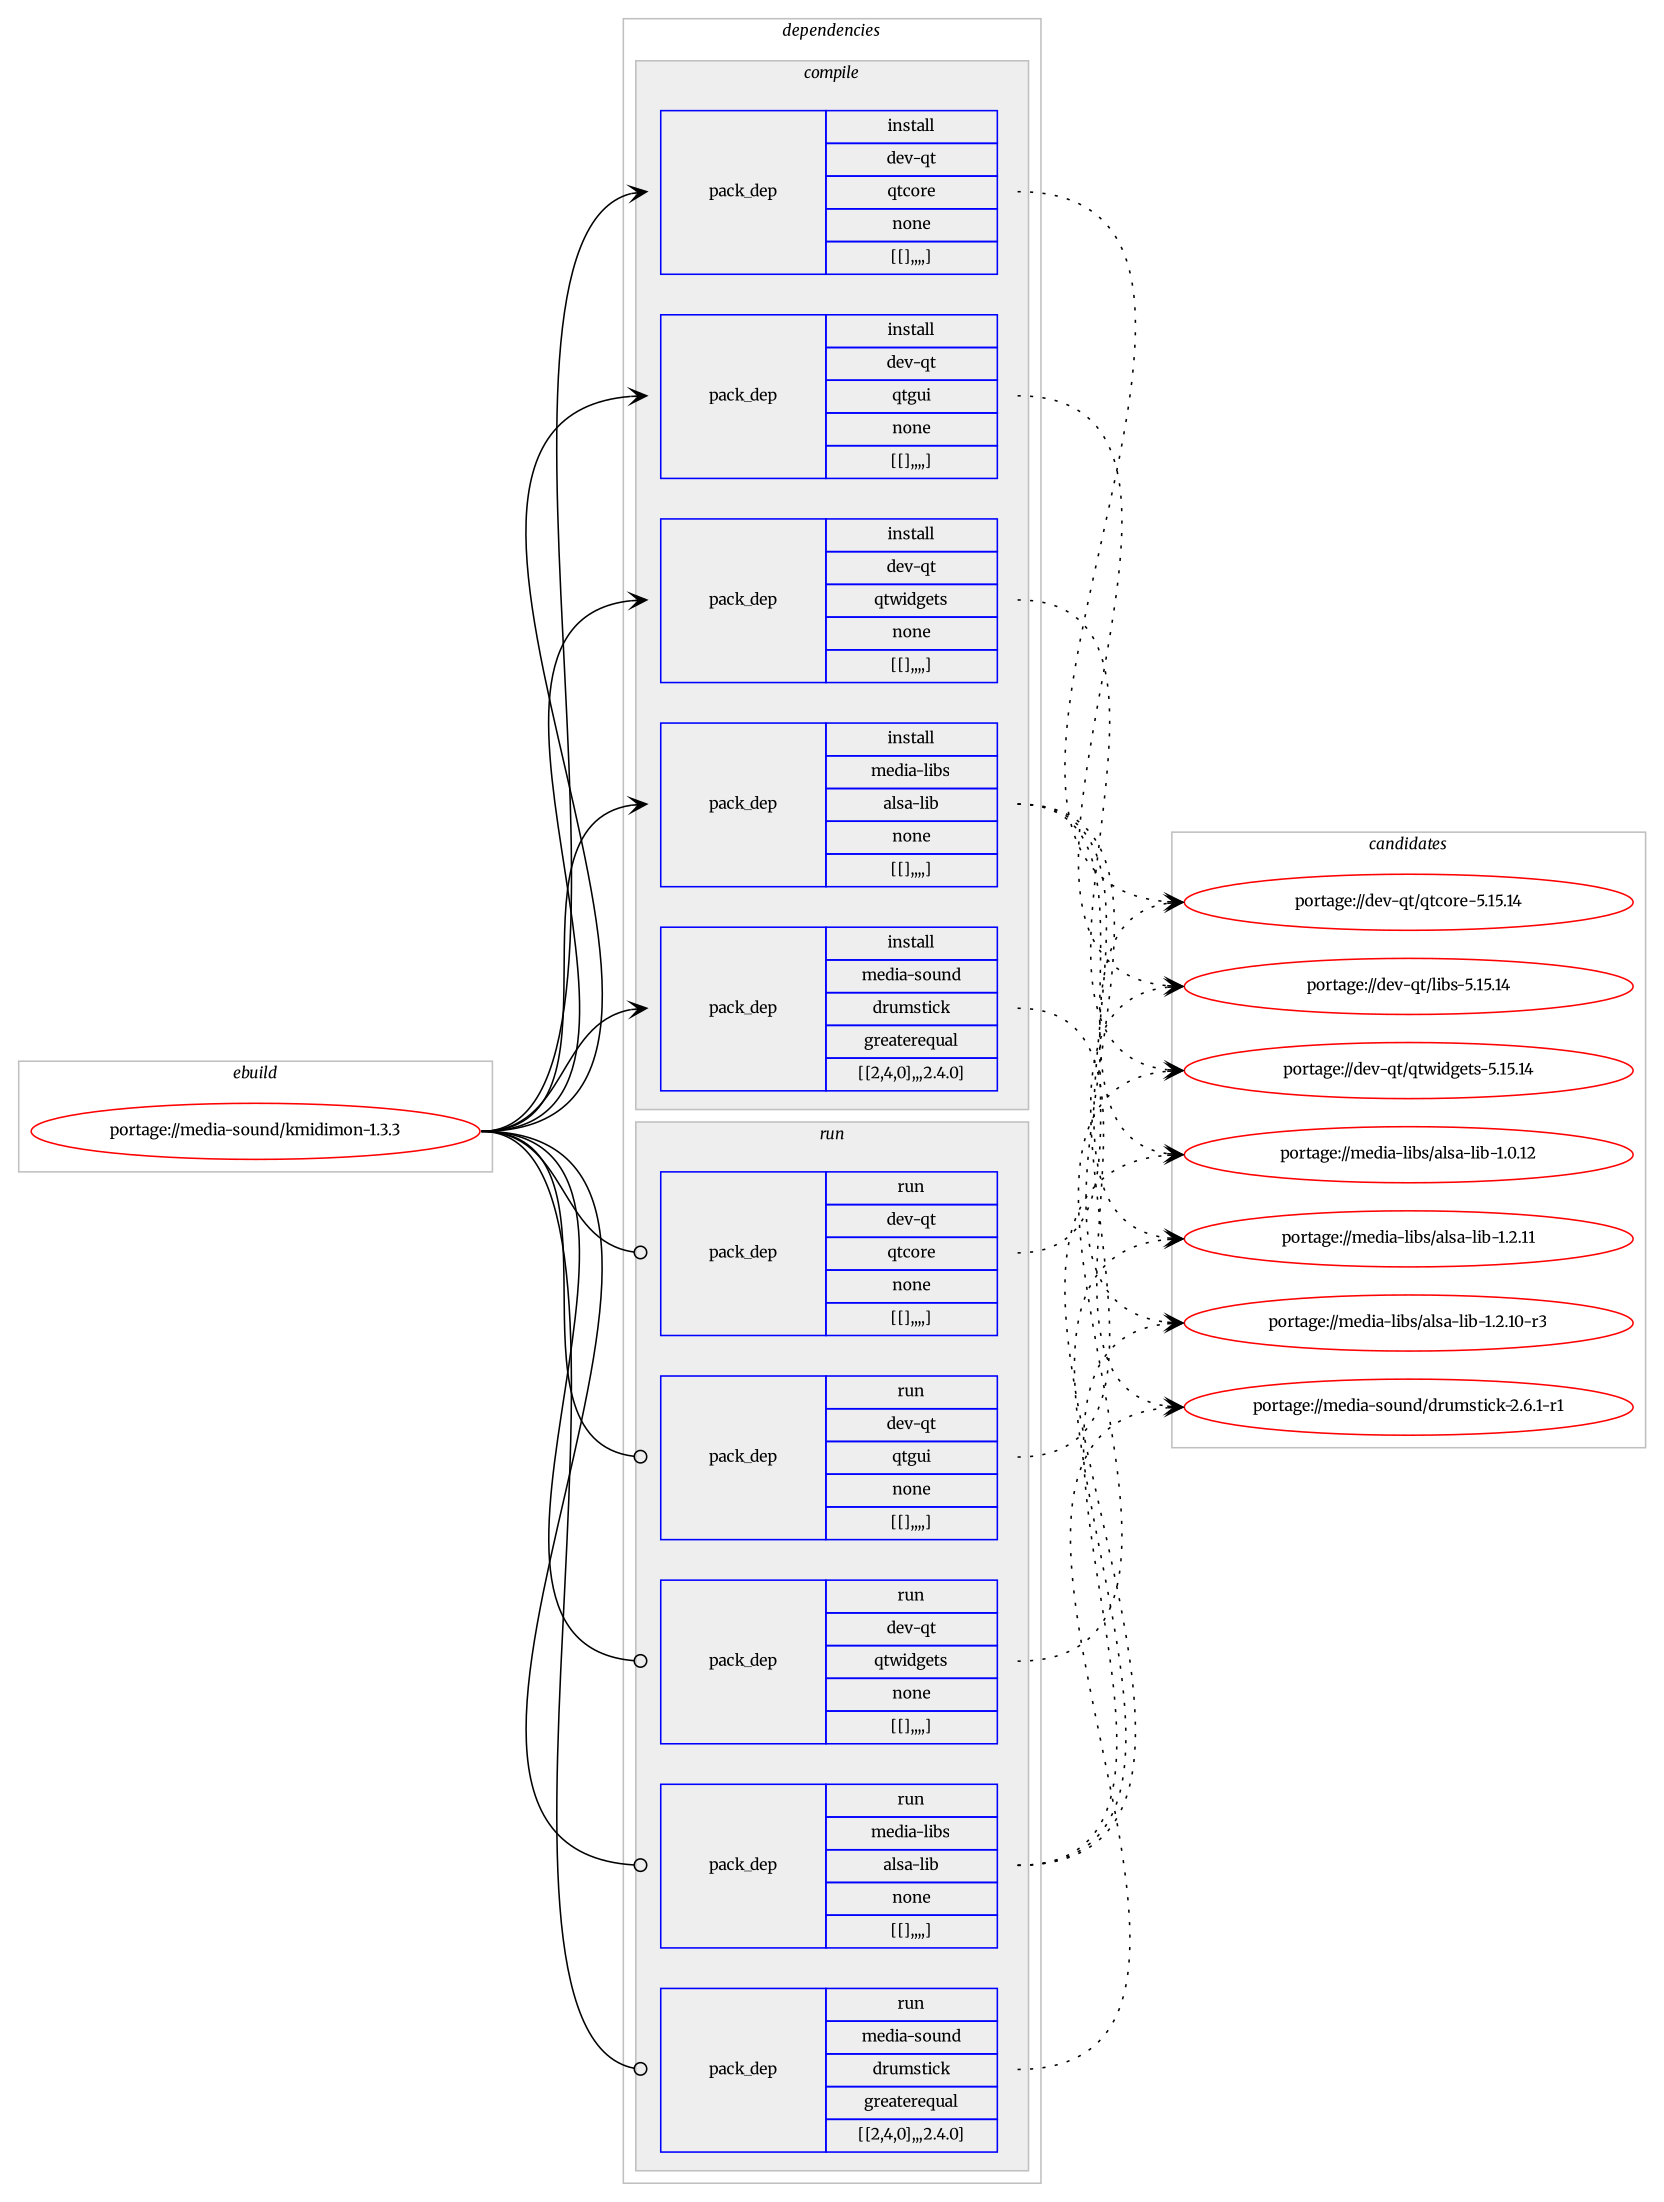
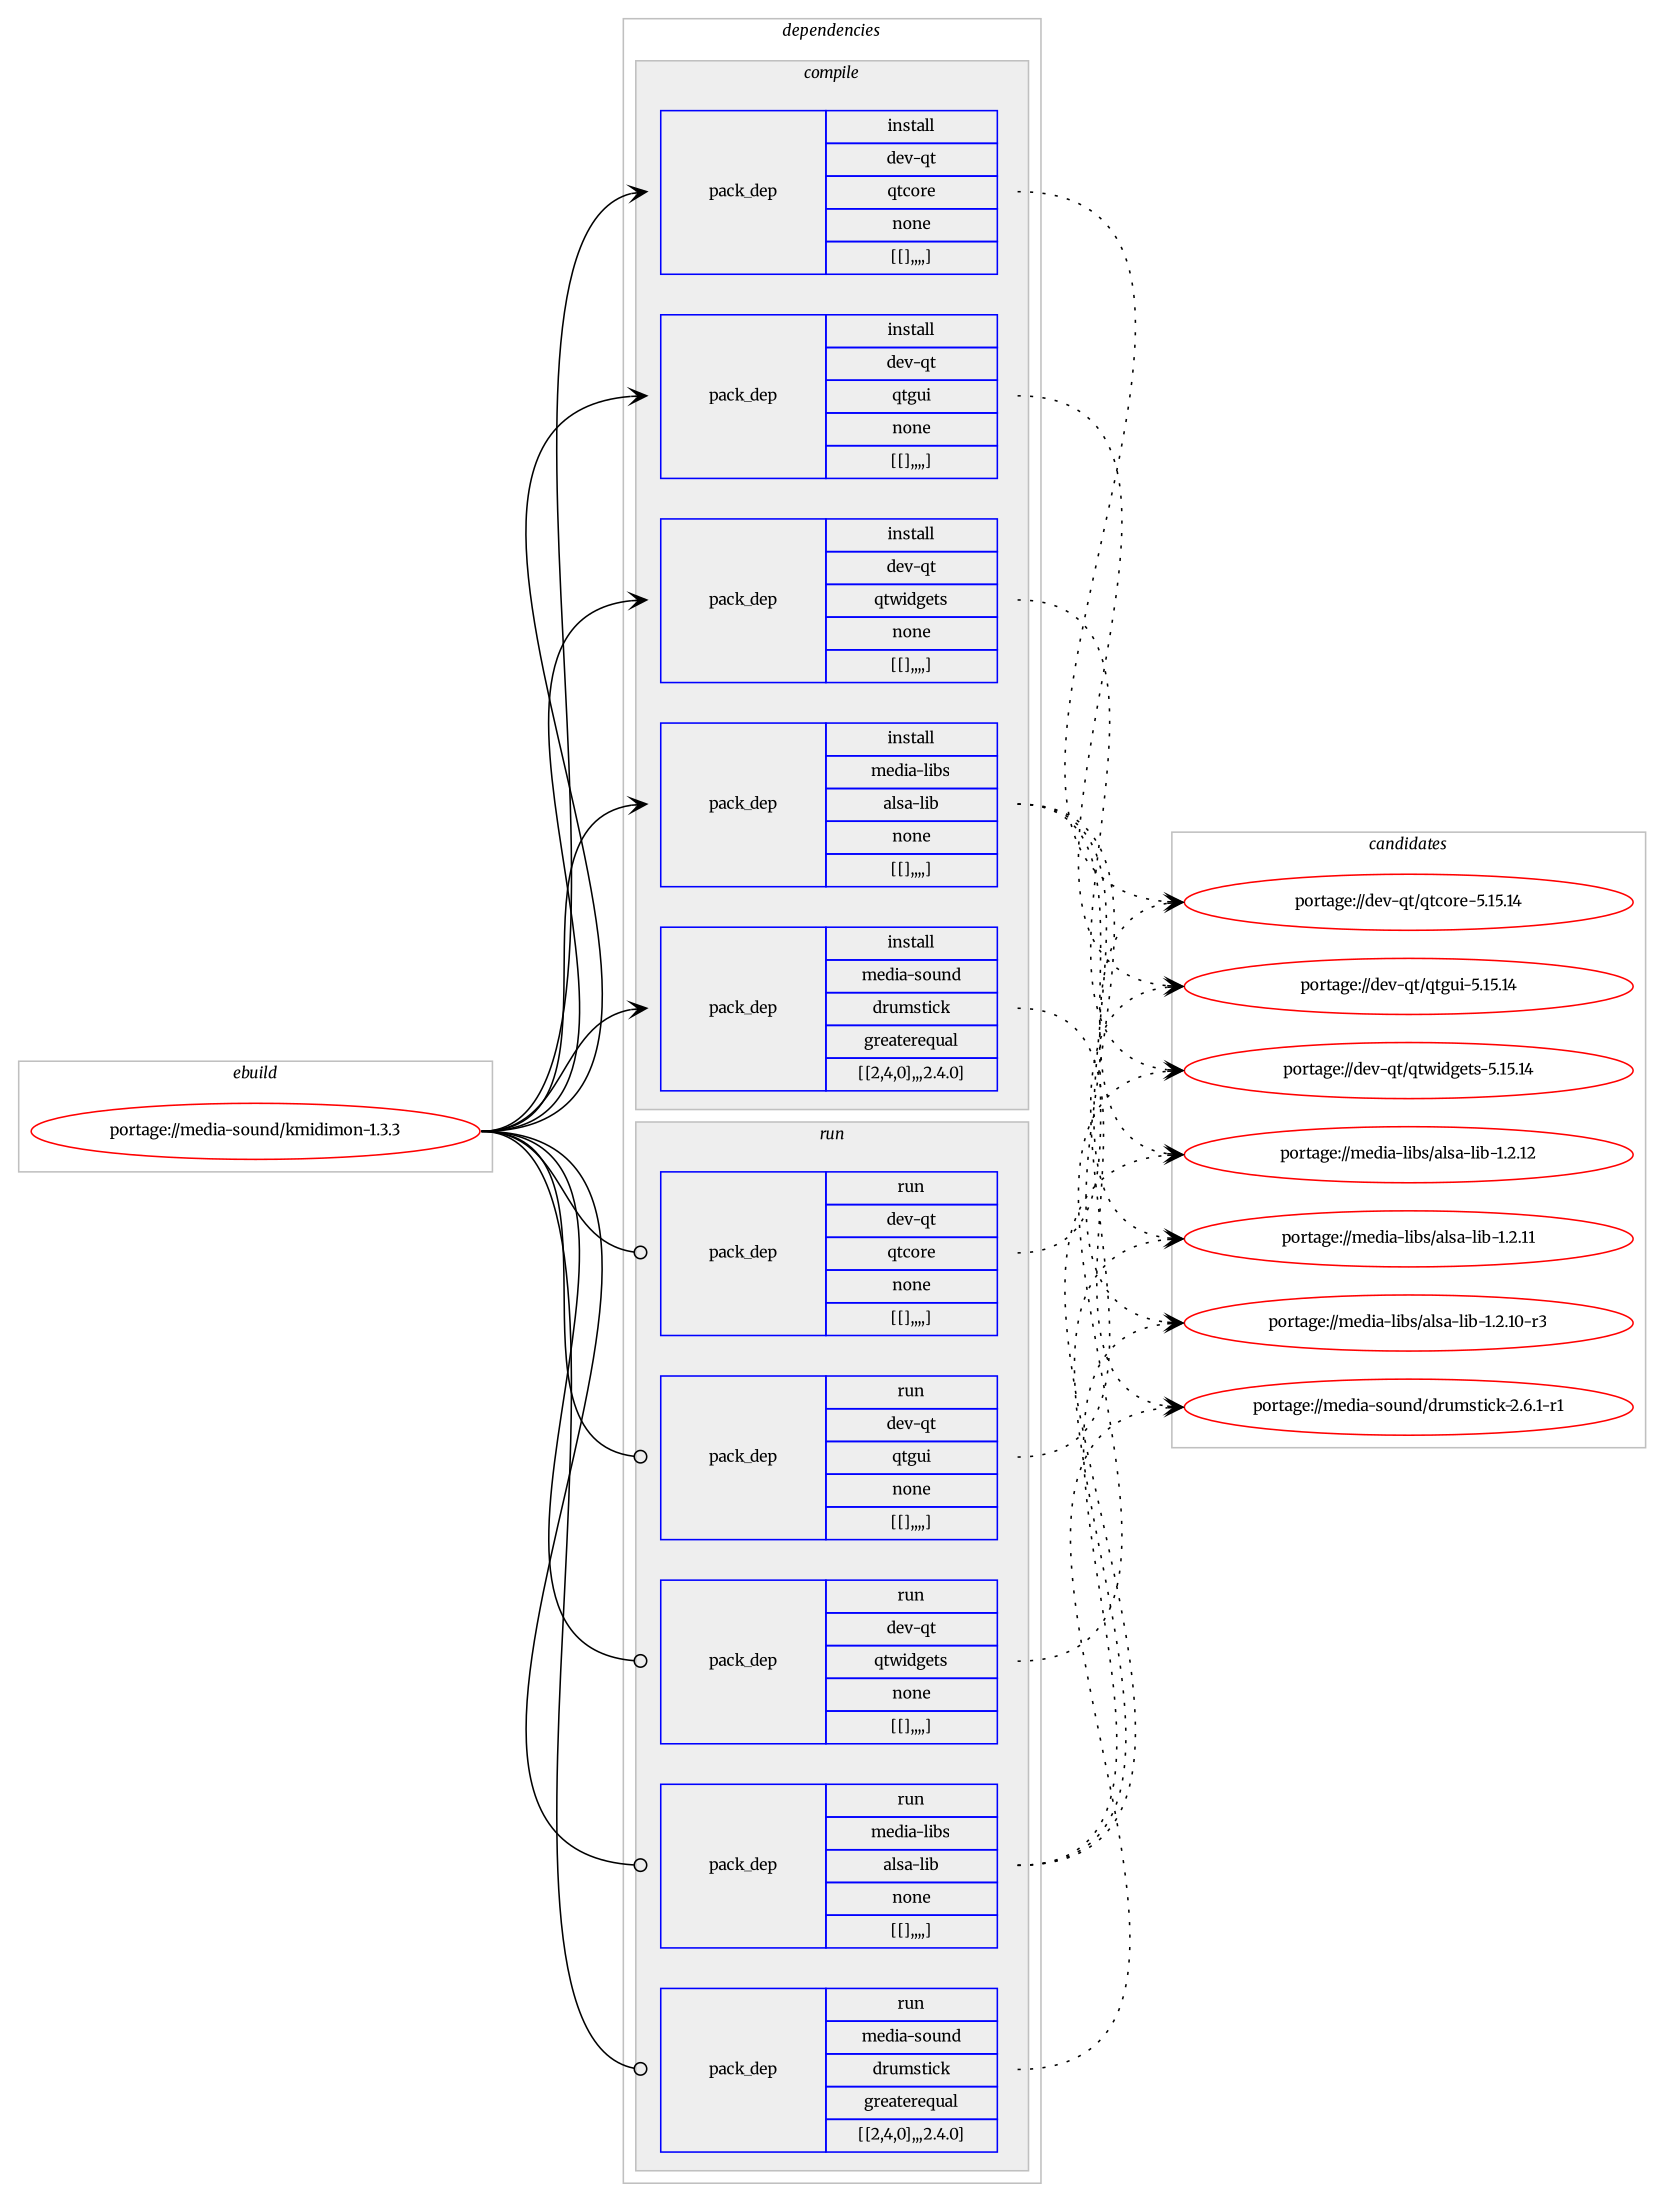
node "portage://dev-qt/libs-5.15.14": label "portage://dev-qt/libs-5.15.14" -> "portage://dev-qt/qtgui-5.15.14"
node "portage://media-libs/alsa-lib-1.0.12": label "portage://media-libs/alsa-lib-1.0.12" -> "portage://media-libs/alsa-lib-1.2.12"
